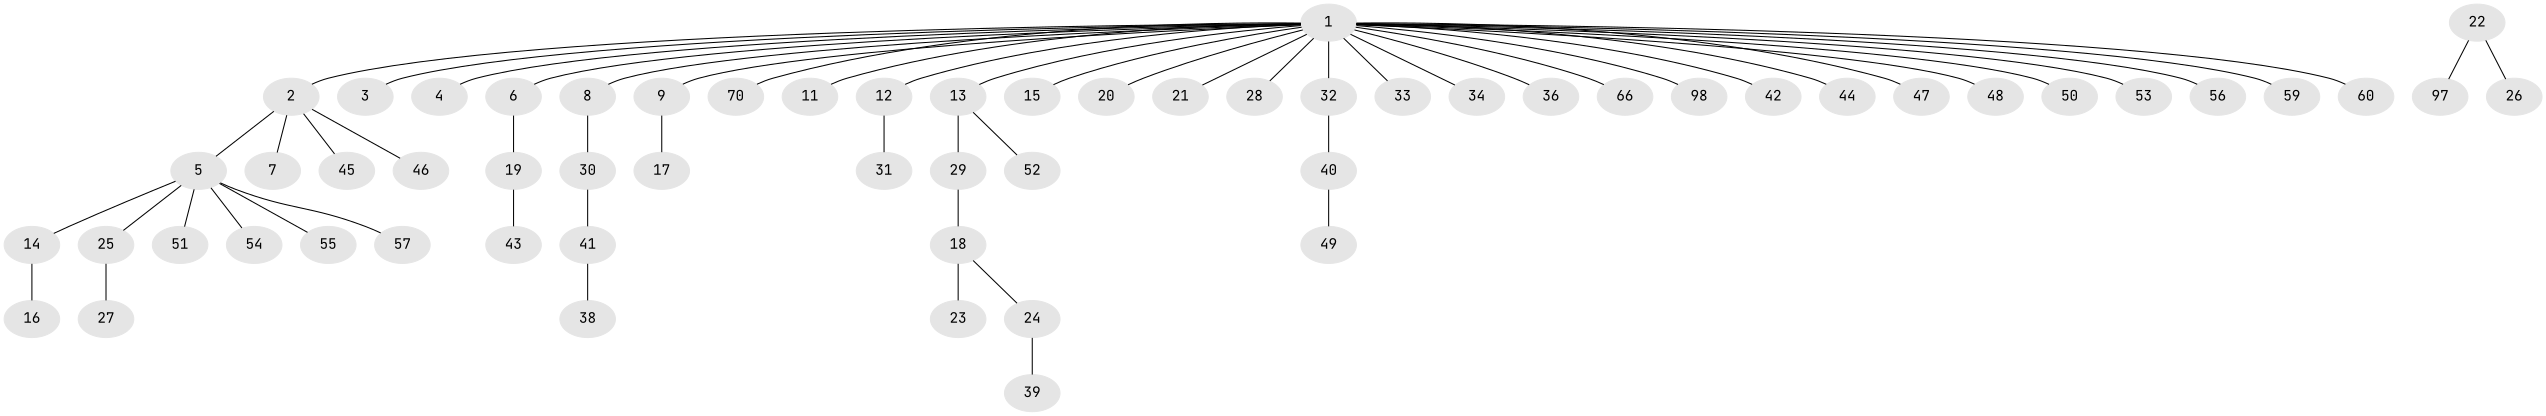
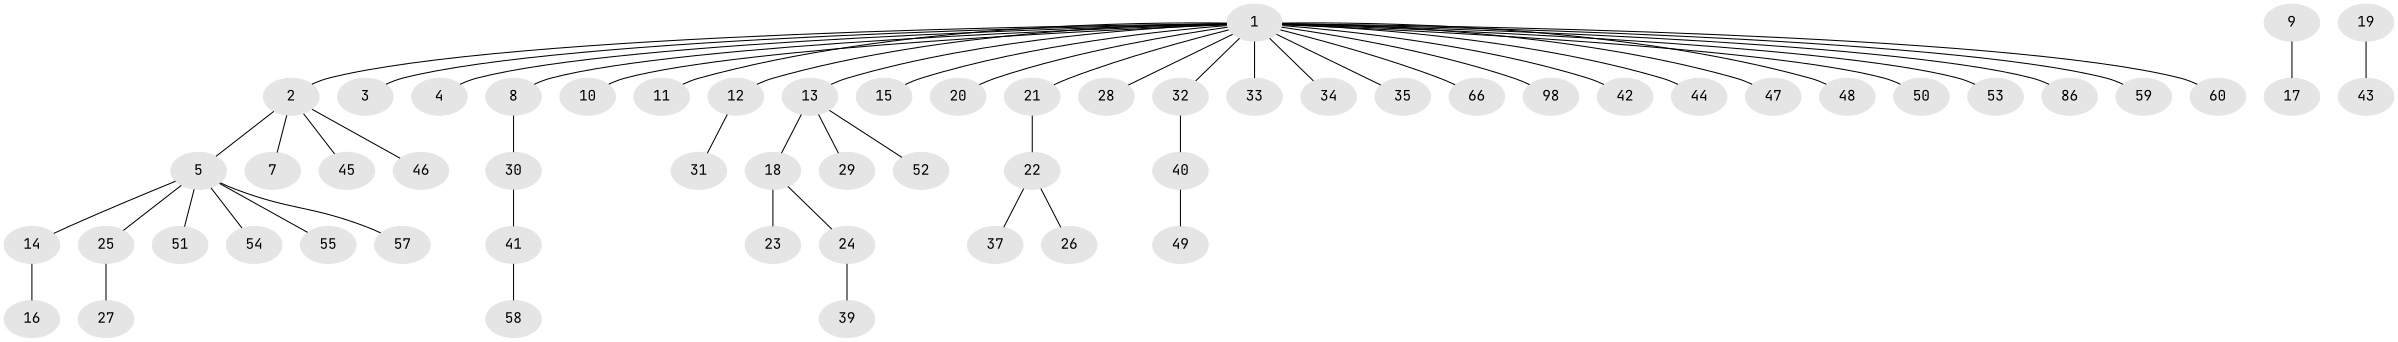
edge "1" -- "9": removed
node "6": removed
node "70": label "70" -> "10"
node "36": label "36" -> "35"
node "56": label "56" -> "86"
node "97": label "97" -> "37"
edge "21" -- "22": added
edge "29" -- "18": now "13" -- "18"
node "38": label "38" -> "58"
